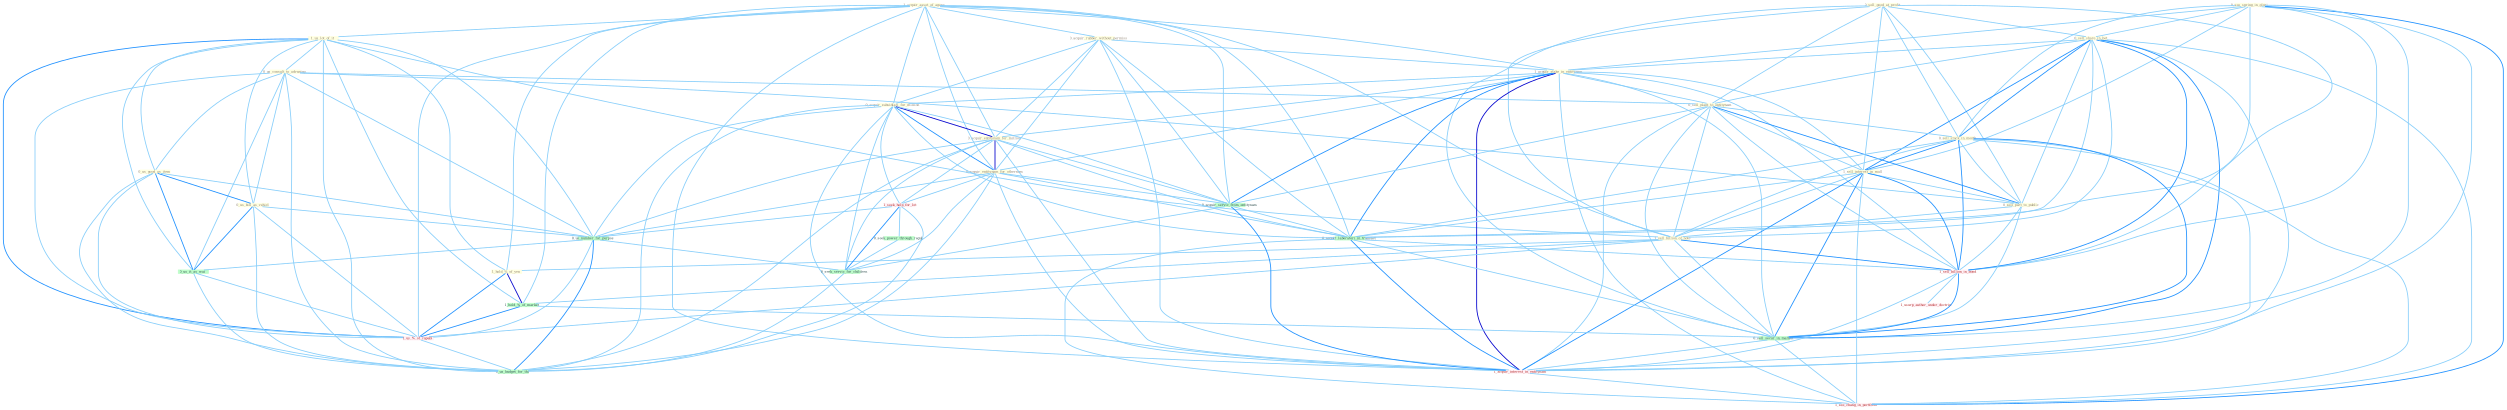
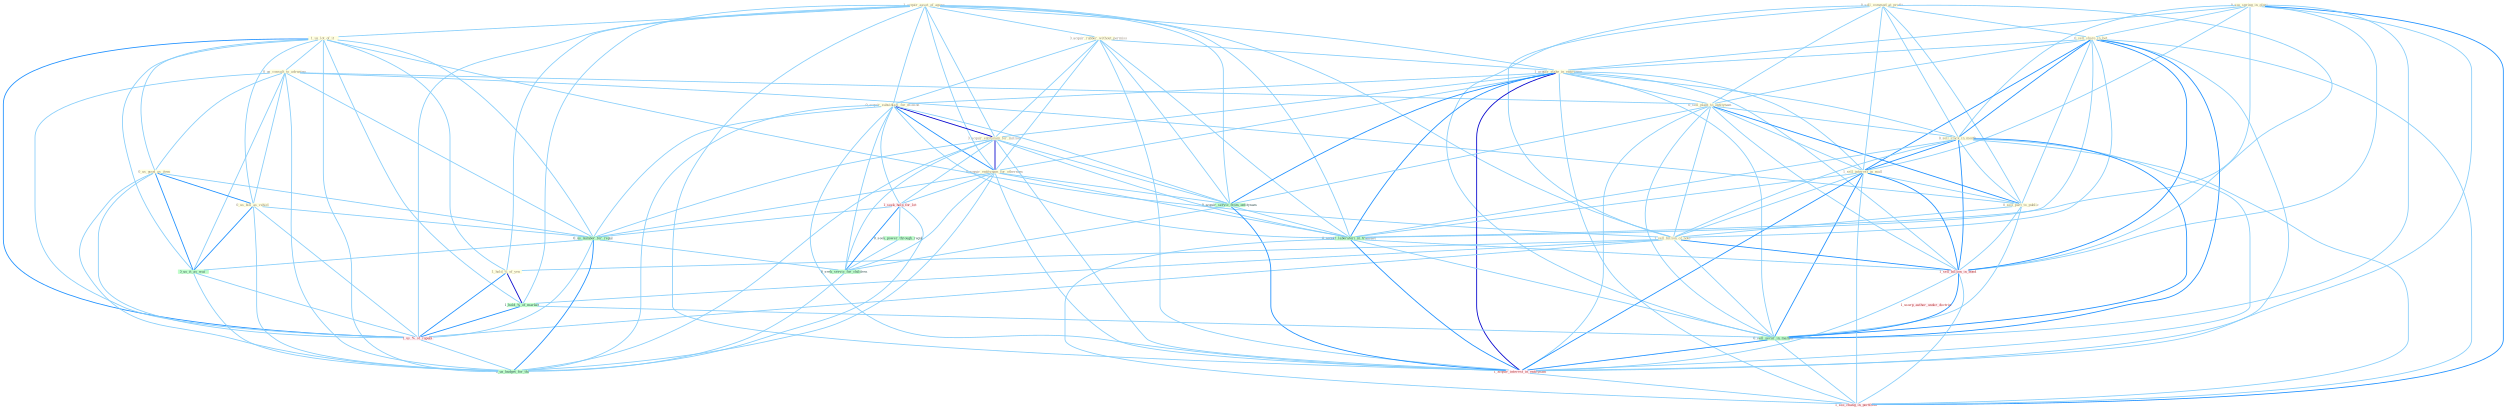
node "0_sell_good_at_profit": label "0_sell_good_at_profit" -> "0_sell_commod_at_profit"
edge "1_acquir_stake_in_entitynam" -- "0_sell_stock_in_month": added
node "0_us_number_for_purpos": label "0_us_number_for_purpos" -> "0_us_number_for_regul"
edge "1_sell_billion_in_bond" -- "1_usurp_author_under_doctrin": now "1_sell_billion_in_bond" -- "1_see_chang_in_portfolio"
edge "0_sell_secur_in_market" -- "1_acquir_interest_in_entitynam": color #87cefa -> #1e90ff
